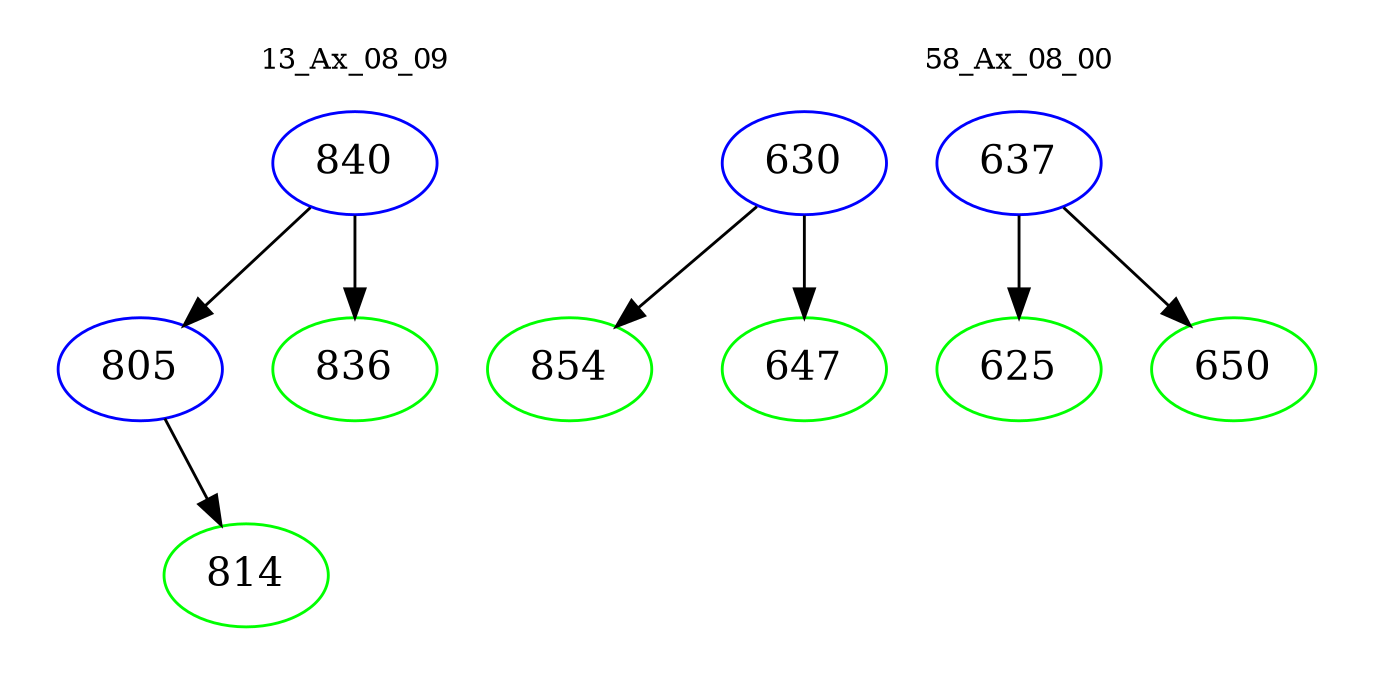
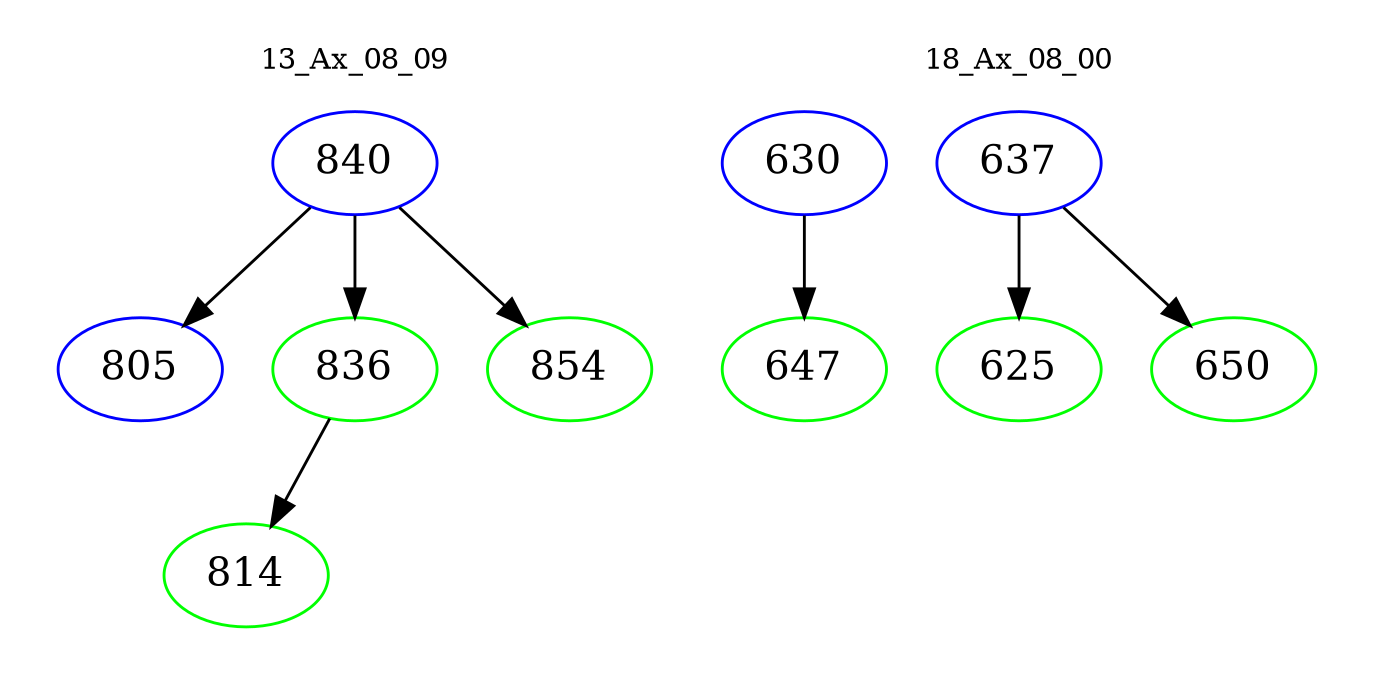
cluster "58_Ax_08_00": label "58_Ax_08_00" -> "18_Ax_08_00"
edge "630" -> "854": now "840" -> "854"
edge "805" -> "814": now "836" -> "814"
